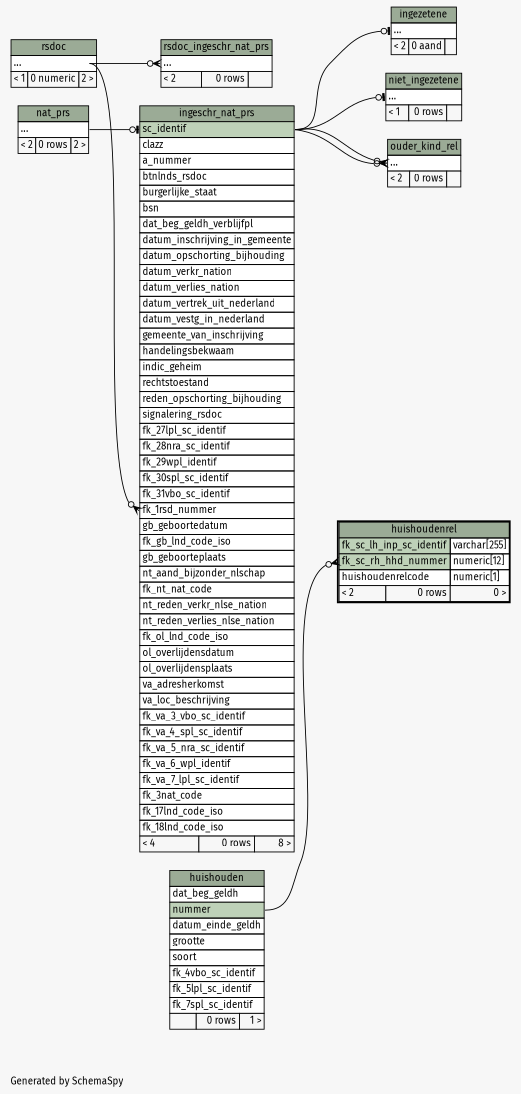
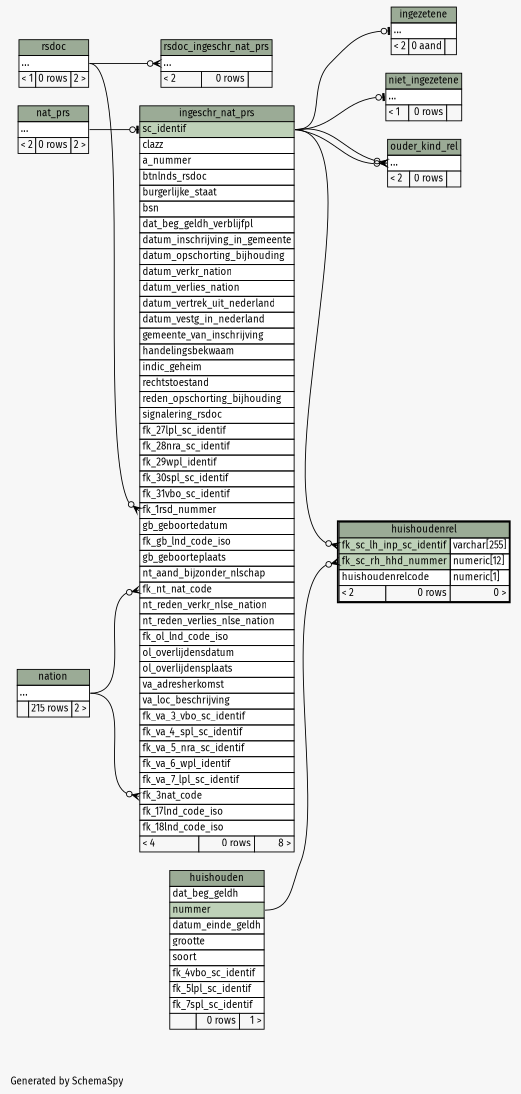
node "rsdoc": text "0 numeric" -> "0 rows"
edge "ingeschr_nat_prs" -> "huishoudenrel": added
node "nation": added
